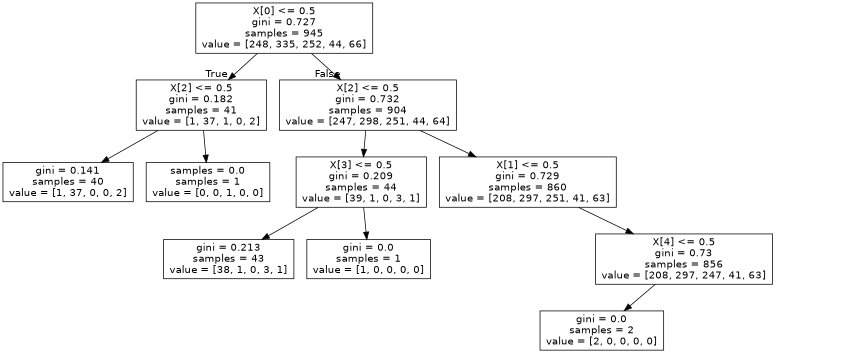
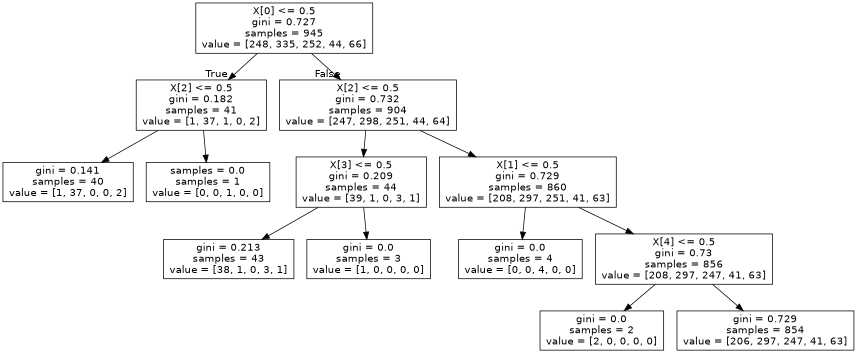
node "gini = 0.0 samples = 1 value = [1, 0, 0, 0, 0]": label "gini = 0.0 samples = 1 value = [1, 0, 0, 0, 0]" -> "gini = 0.0 samples = 3 value = [1, 0, 0, 0, 0]"
node "gini = 0.0 samples = 4 value = [0, 0, 4, 0, 0]": added
node "gini = 0.729 samples = 854 value = [206, 297, 247, 41, 63]": added
